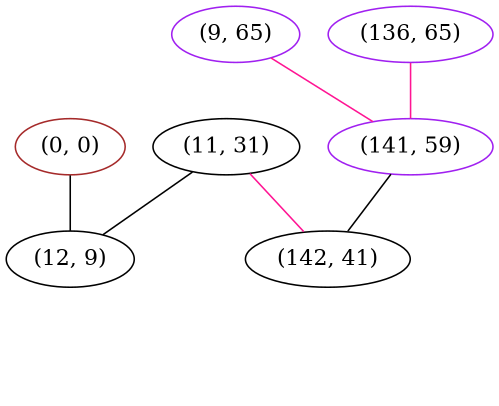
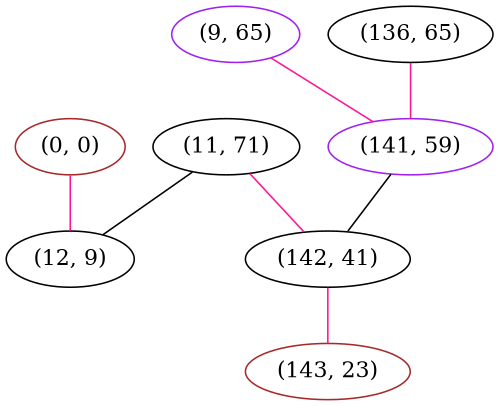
node "(136, 65)": color purple -> black
node "(11, 31)": label "(11, 31)" -> "(11, 71)"
edge "(0, 0)" -- "(12, 9)": color black -> deeppink
node "(143, 23)": added
